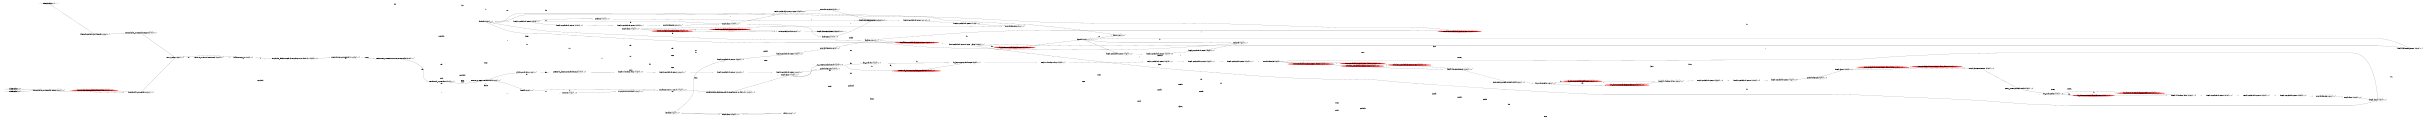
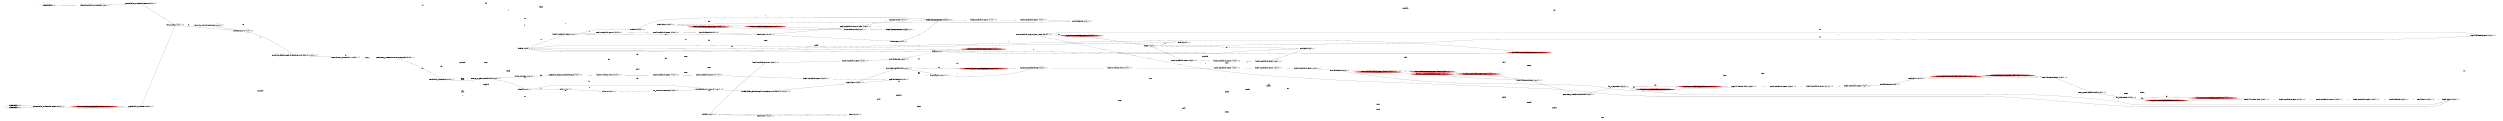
edge "cache.clear(secondEntity)@@@74@@@['1', '1', '0']" -> "cache.clear(entity)@@@37@@@['1', '1', '1']": label "secondReader" -> "0"
node "writer.flush()@@@14@@@['1', '1', '0']": added
